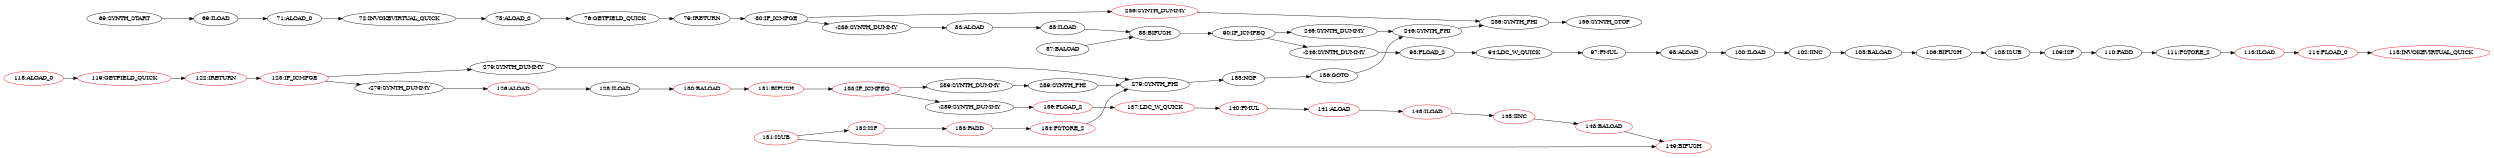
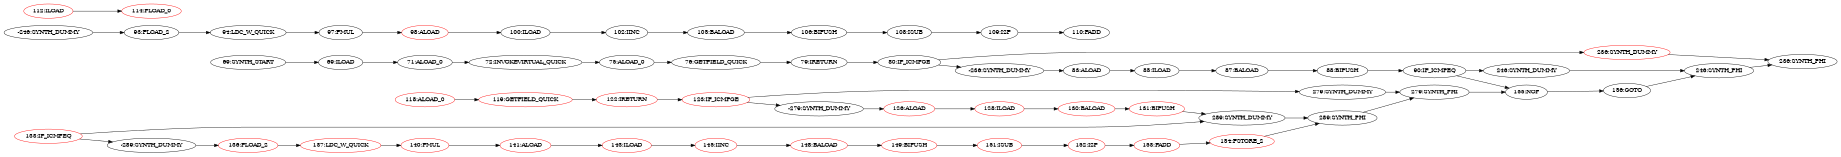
node "156:SYNTH_STOP": removed
edge "85:ILOAD" -> "88:BIPUSH": now "85:ILOAD" -> "87:BALOAD"
edge "90:IF_ICMPEQ" -> "-246:SYNTH_DUMMY": now "90:IF_ICMPEQ" -> "155:NOP"
node "98:ALOAD": color black -> red
node "111:FSTORE_2": removed
node "113:ILOAD": label "113:ILOAD" -> "112:ILOAD"
node "115:INVOKEVIRTUAL_QUICK": removed
node "128:ILOAD": color black -> red
edge "131:BIPUSH" -> "133:IF_ICMPEQ": now "131:BIPUSH" -> "289:SYNTH_DUMMY"
edge "154:FSTORE_2" -> "279:SYNTH_PHI": now "154:FSTORE_2" -> "289:SYNTH_PHI"
edge "151:ISUB" -> "149:BIPUSH": reversed
